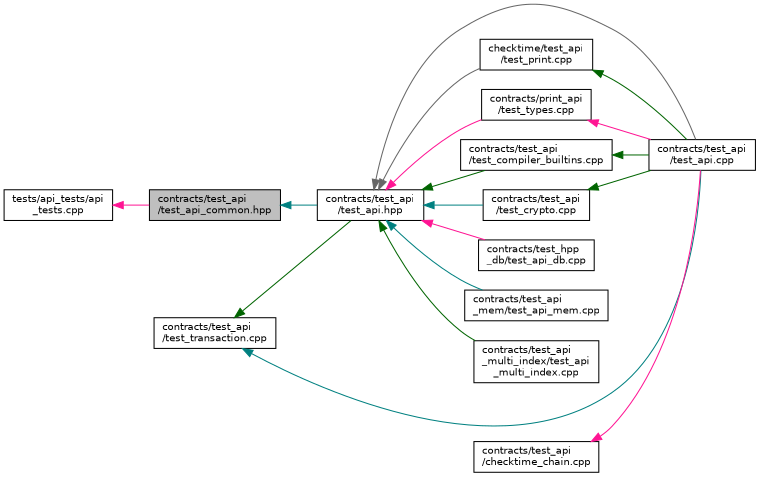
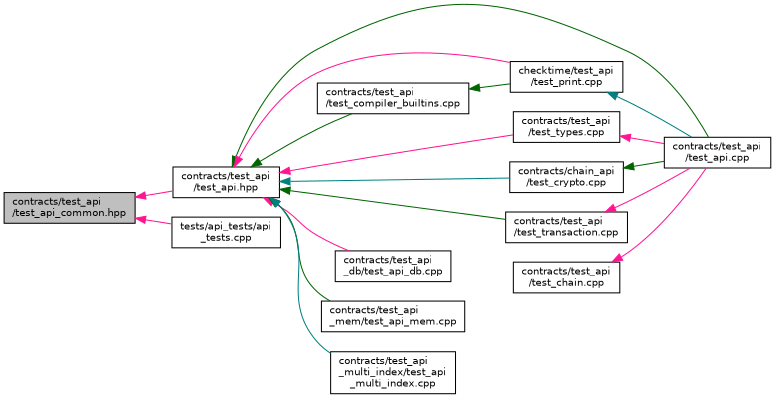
edge "contracts/test_api /test_api.cpp" -> "contracts/test_api /test_api.hpp": color gray40 -> darkgreen
edge "contracts/test_api /test_api.cpp" -> "checktime/test_api /test_print.cpp": color darkgreen -> teal
node "contracts/print_api /test_types.cpp": label "contracts/print_api /test_types.cpp" -> "contracts/test_api /test_types.cpp"
edge "checktime/test_api /test_print.cpp" -> "contracts/test_api /test_api.hpp": color gray40 -> deeppink
edge "contracts/test_api /test_api.cpp" -> "contracts/test_api /test_compiler_builtins.cpp": now "checktime/test_api /test_print.cpp" -> "contracts/test_api /test_compiler_builtins.cpp"
edge "contracts/test_api /test_api_common.hpp" -> "tests/api_tests/api _tests.cpp": reversed
edge "contracts/test_api /test_api.hpp" -> "contracts/test_api /test_api_common.hpp": color teal -> deeppink
node "contracts/test_api /test_crypto.cpp": label "contracts/test_api /test_crypto.cpp" -> "contracts/chain_api /test_crypto.cpp"
node "contracts/test_hpp _db/test_api_db.cpp": label "contracts/test_hpp _db/test_api_db.cpp" -> "contracts/test_api _db/test_api_db.cpp"
edge "contracts/test_api _mem/test_api_mem.cpp" -> "contracts/test_api /test_api.hpp": color teal -> darkgreen
edge "contracts/test_api /test_api.hpp" -> "contracts/test_api /test_transaction.cpp": reversed
edge "contracts/test_api _multi_index/test_api _multi_index.cpp" -> "contracts/test_api /test_api.hpp": color darkgreen -> teal
edge "contracts/test_api /test_api.cpp" -> "contracts/test_api /test_transaction.cpp": color teal -> deeppink
node "contracts/test_api /checktime_chain.cpp": label "contracts/test_api /checktime_chain.cpp" -> "contracts/test_api /test_chain.cpp"
